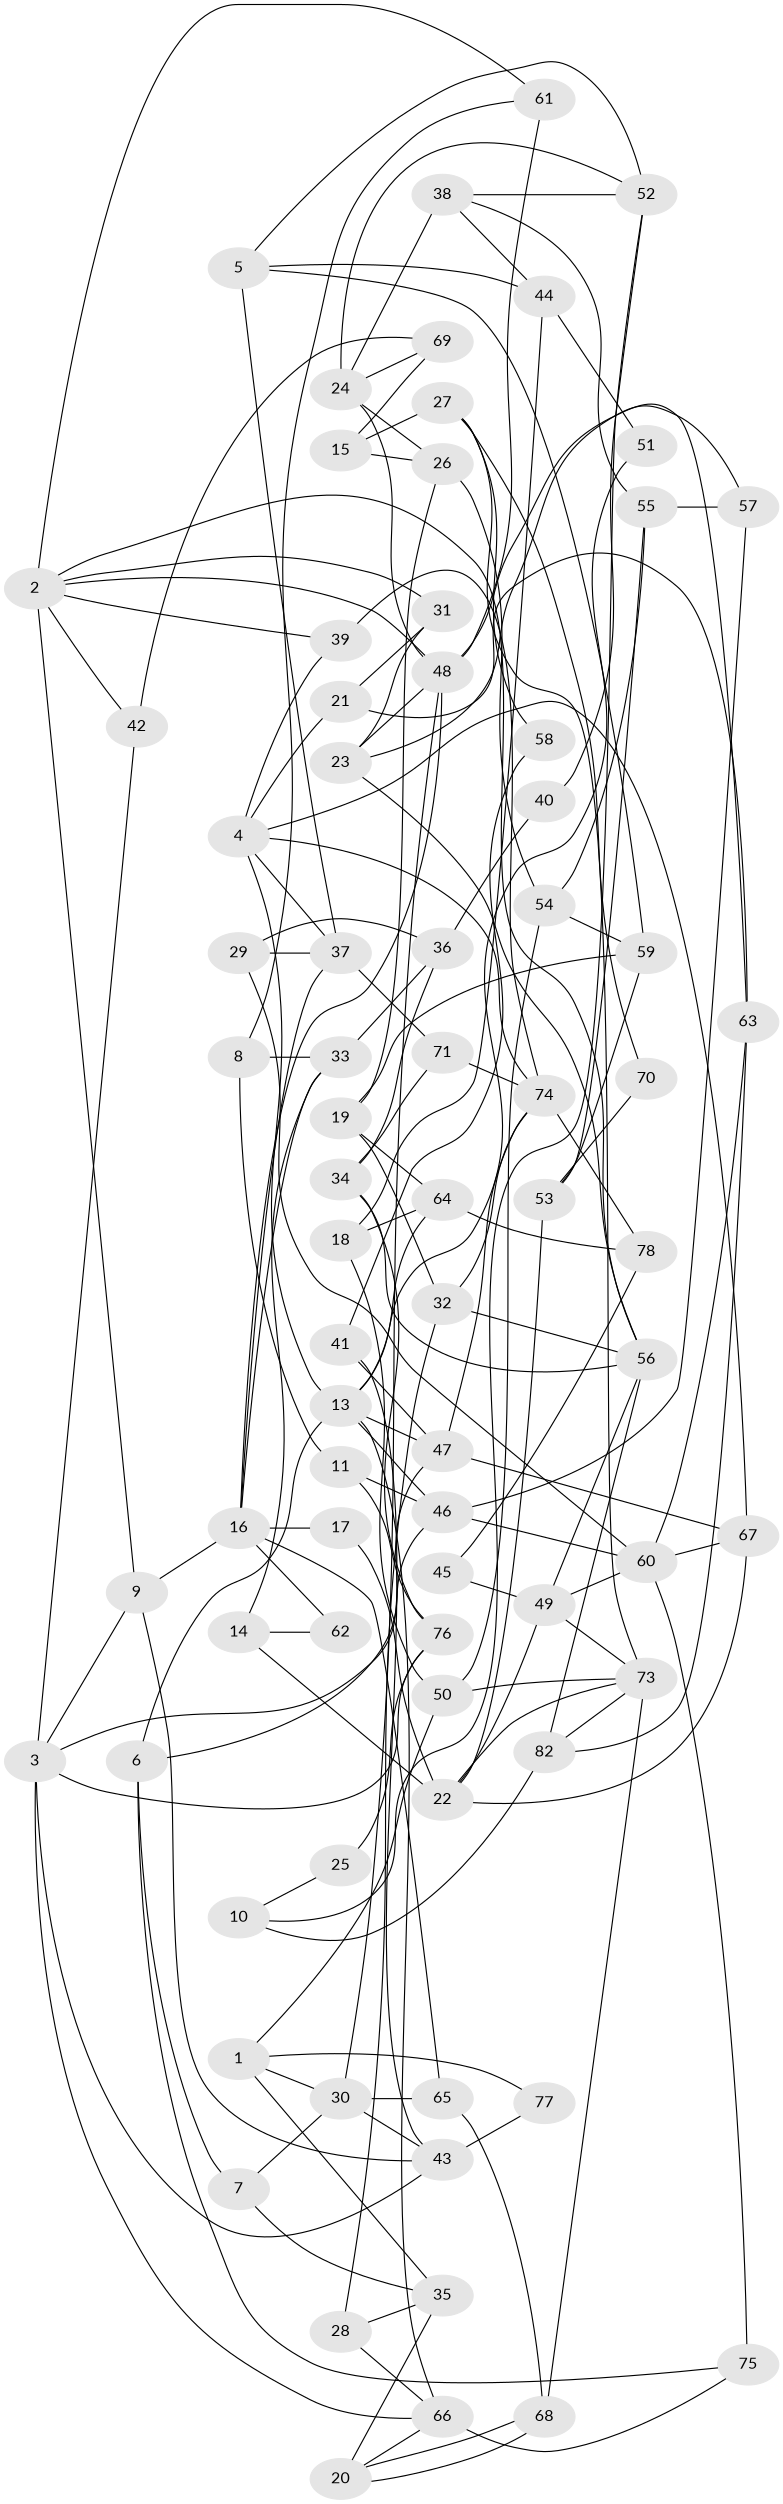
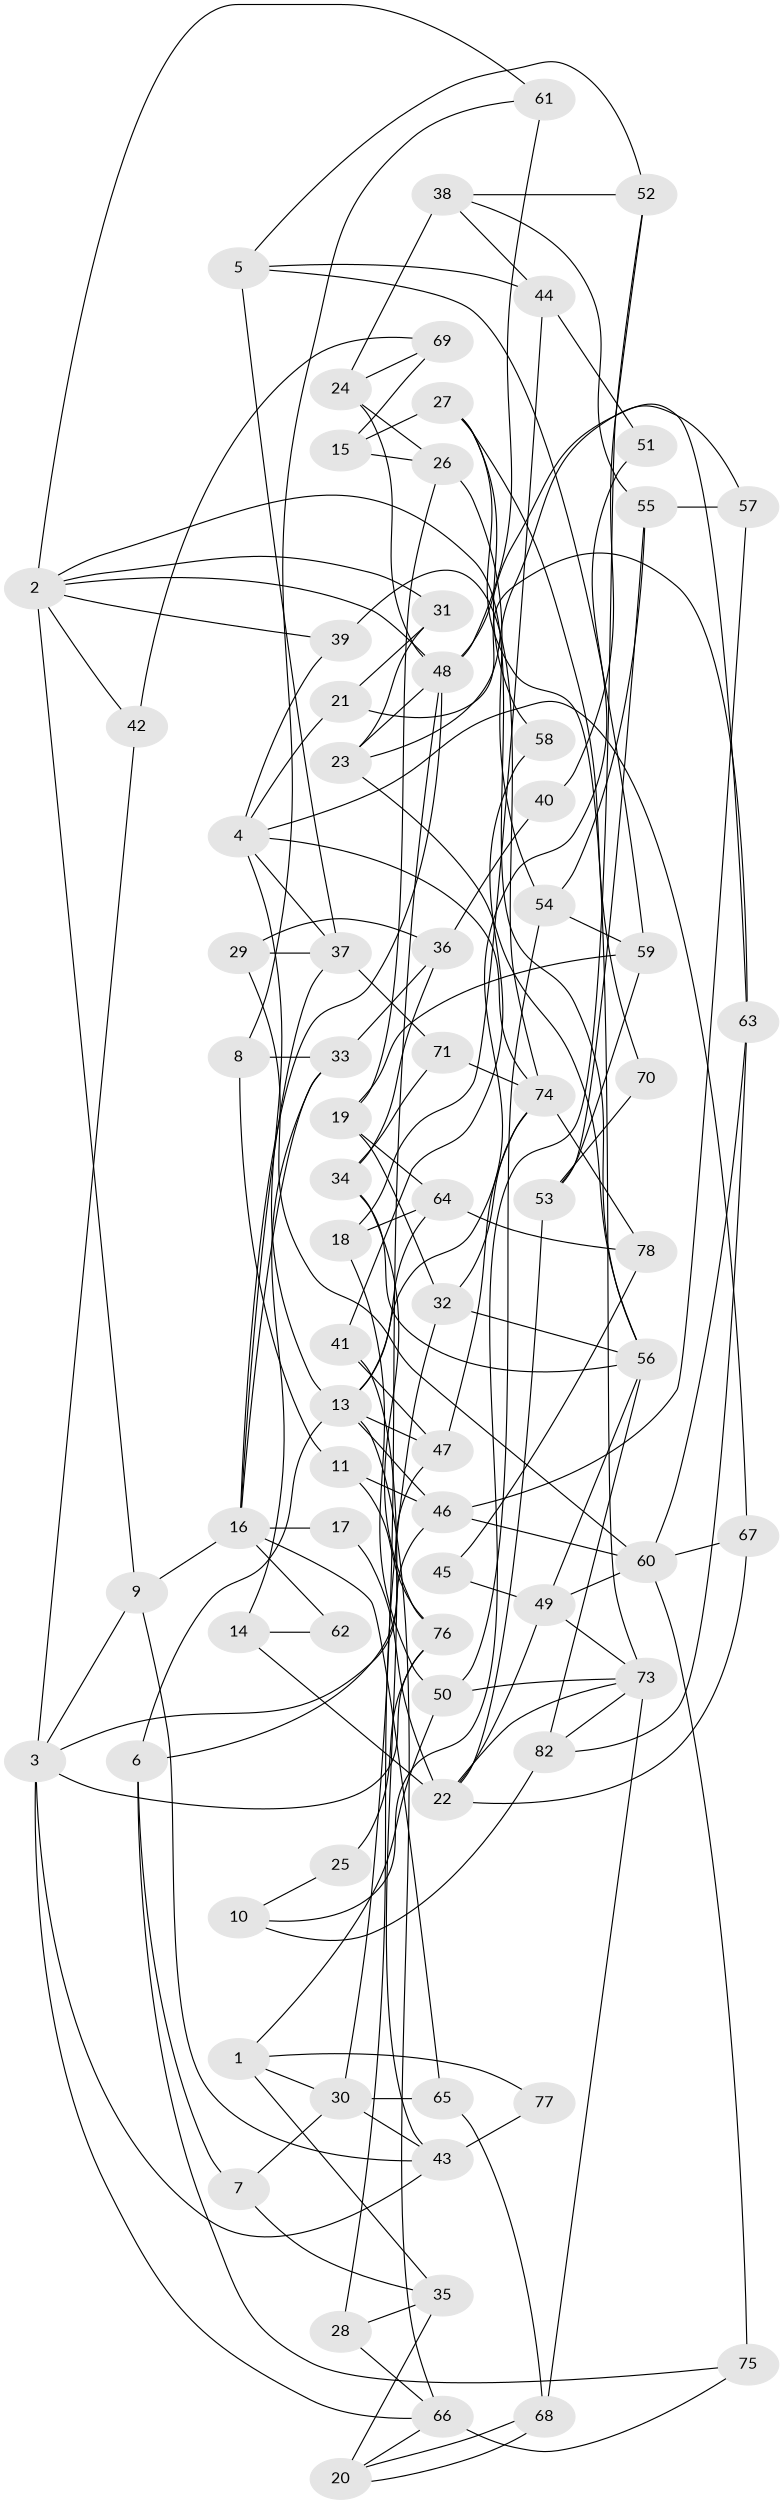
edge "52" -- "24": removed
edge "47" -- "67": removed
